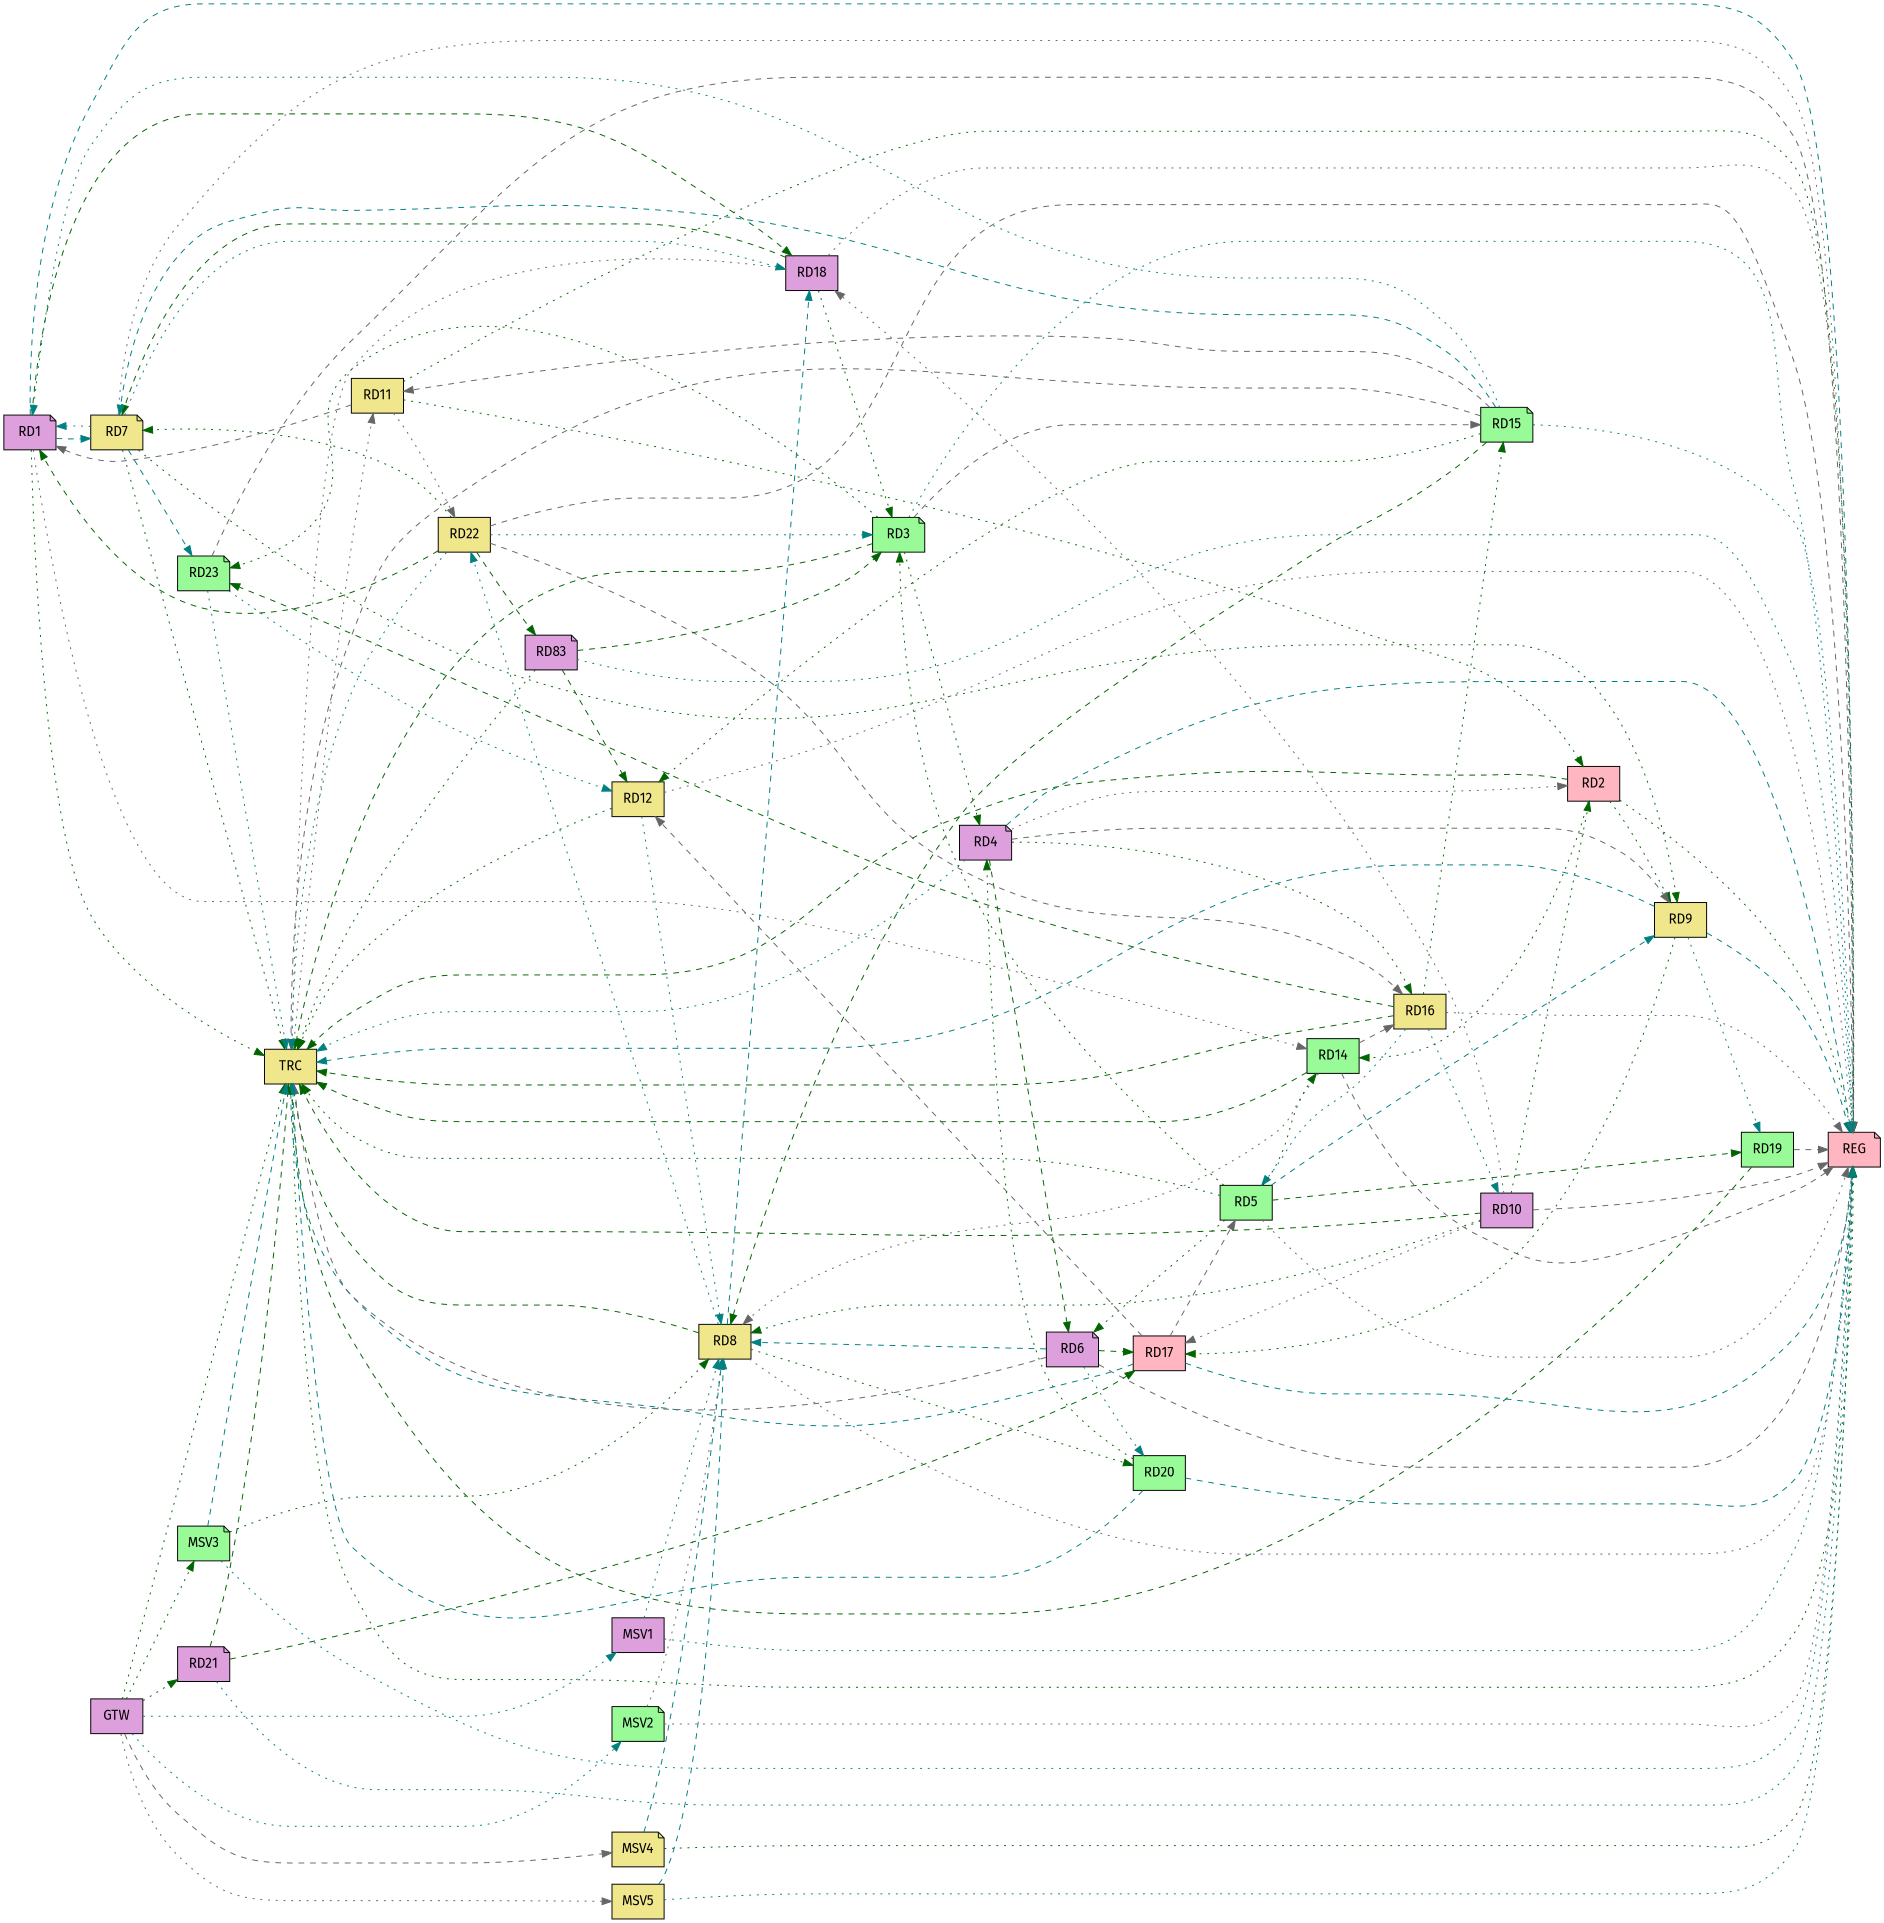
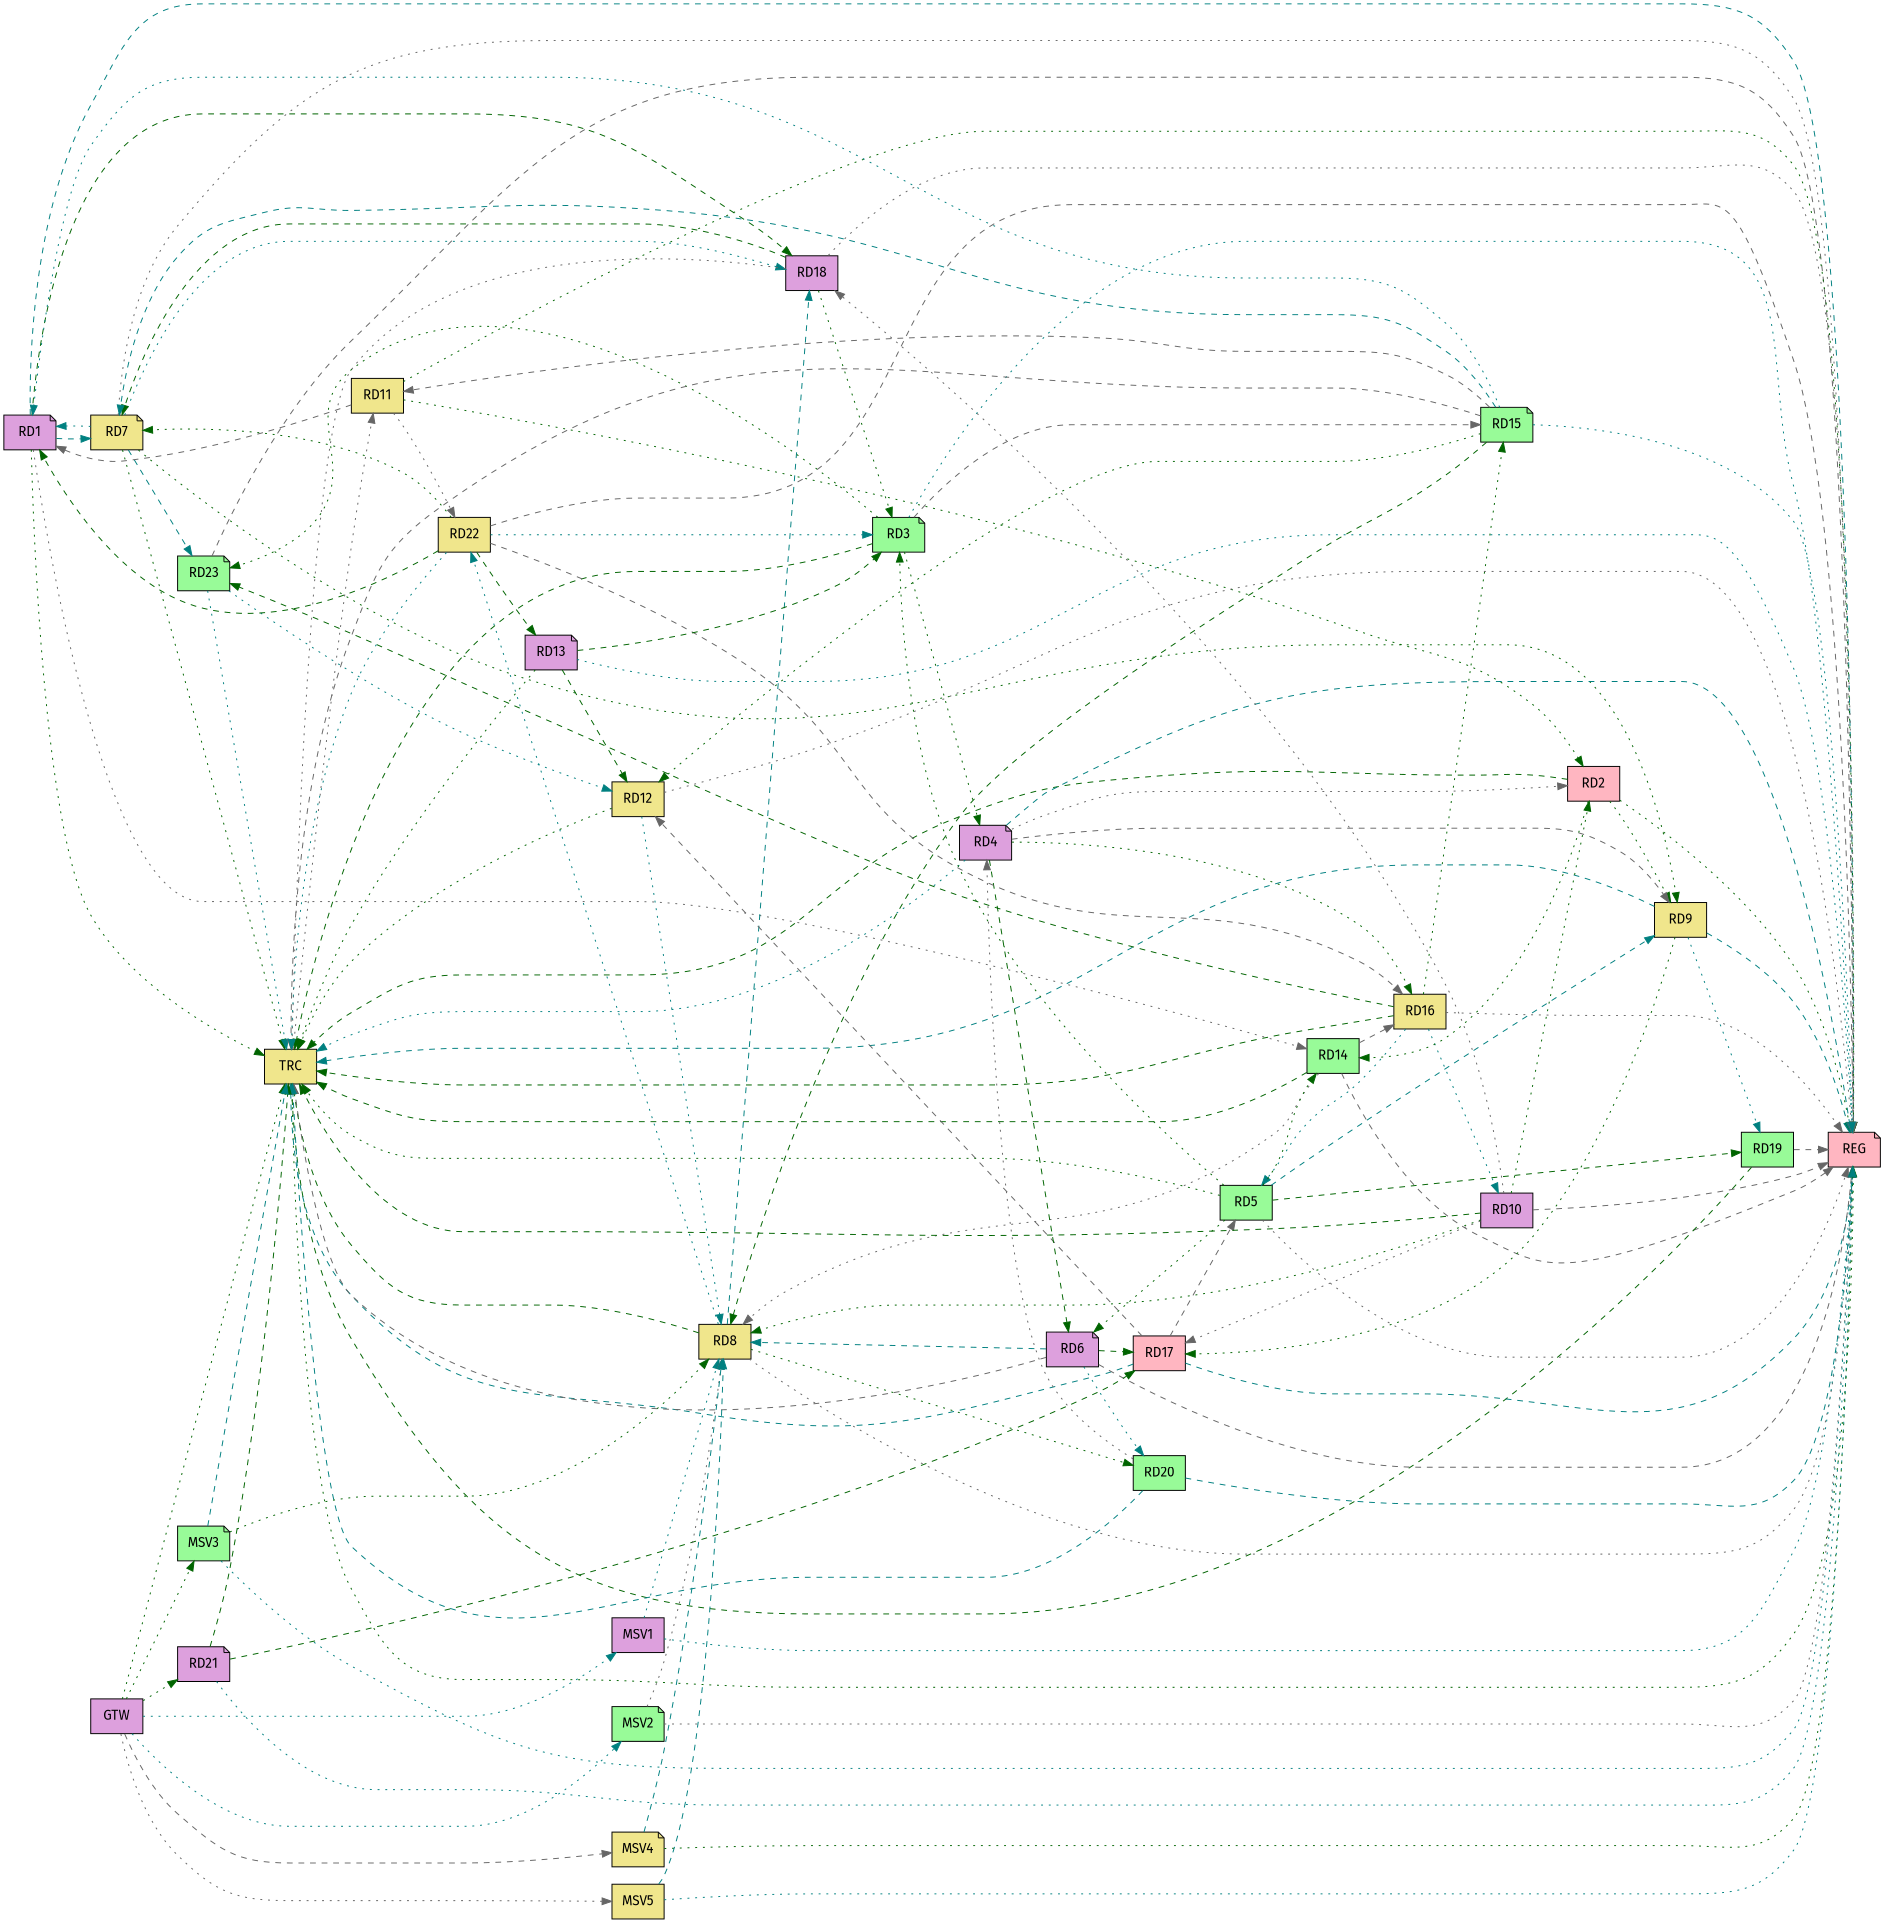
node "RD83": label "RD83" -> "RD13"
edge "RD20" -> "RD4": color darkgreen -> gray40
